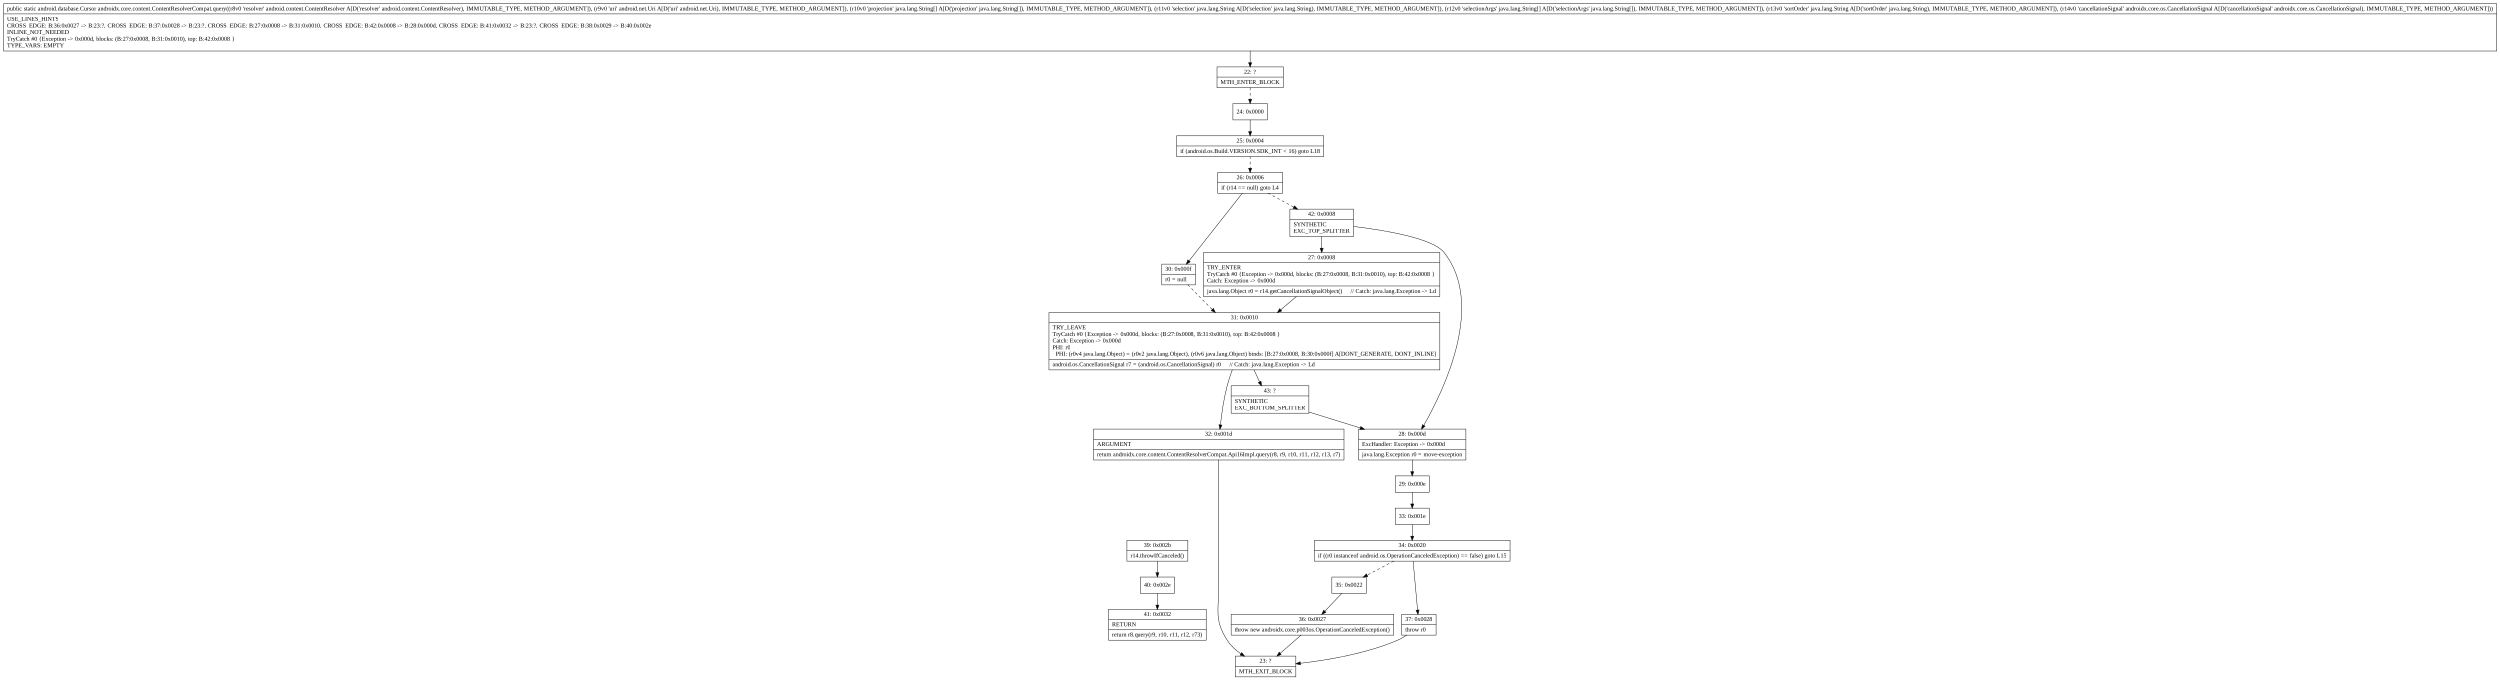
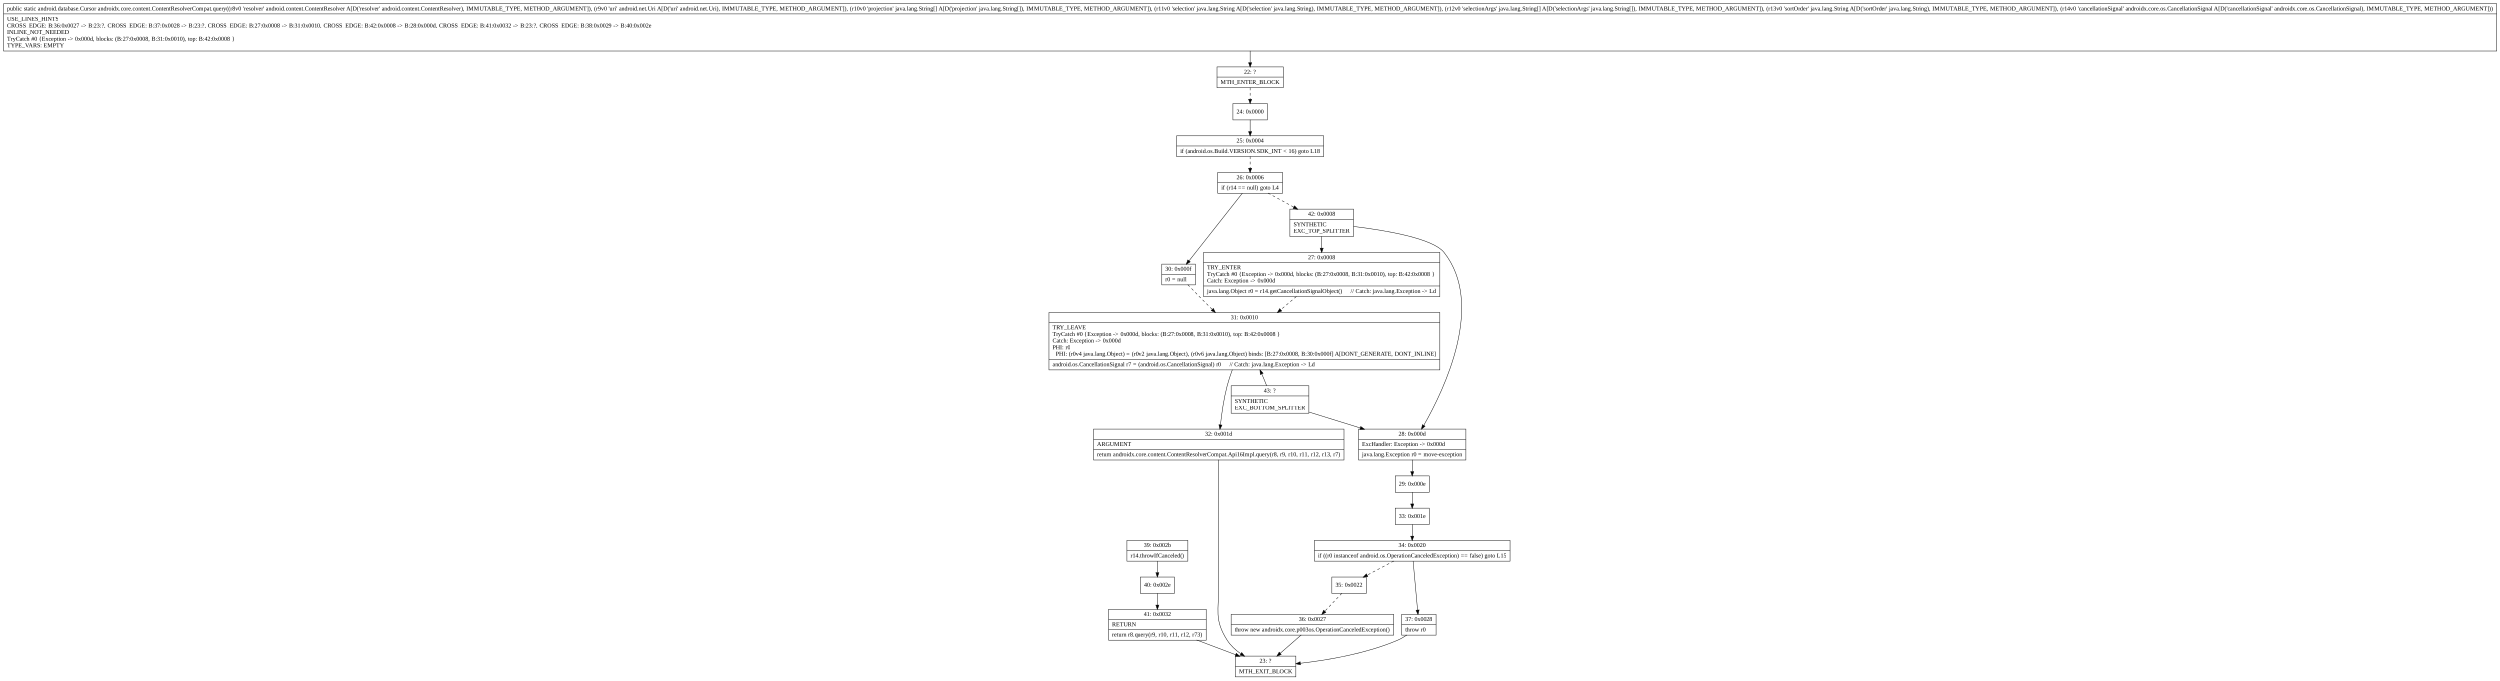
edge "27: 0x0008" -> "31: 0x0010": style solid -> dashed
edge "31: 0x0010" -> "43: ?": reversed
edge "35: 0x0022" -> "36: 0x0027": style solid -> dashed
edge "41: 0x0032" -> "23: ?": added
